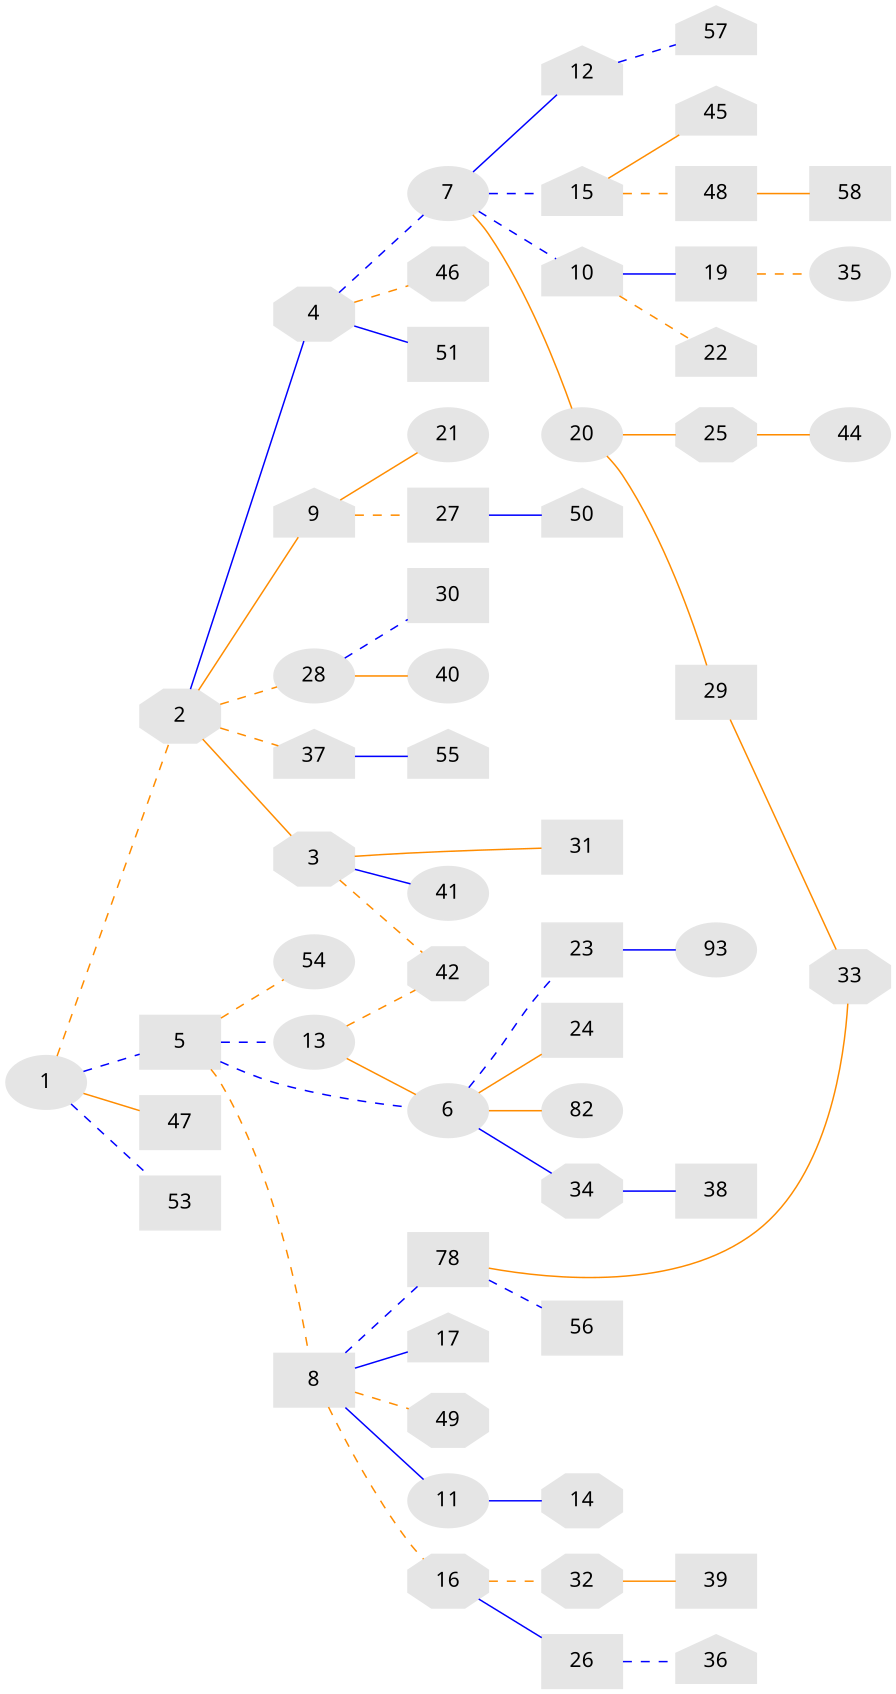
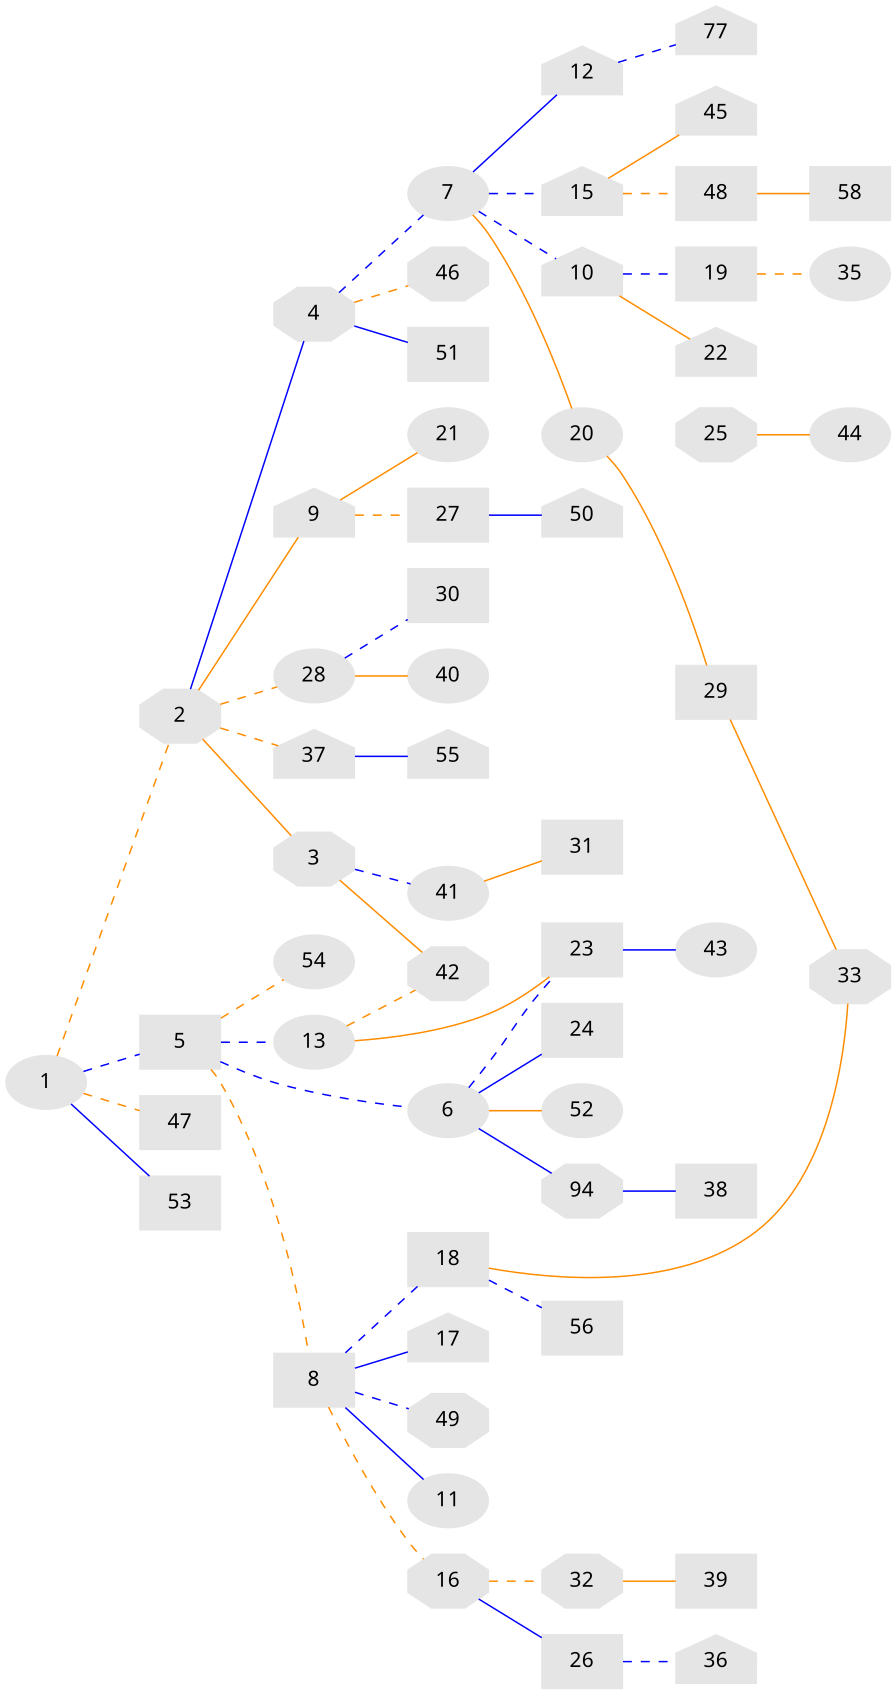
node "57": label "57" -> "77"
edge "10" -- "19": style solid -> dashed
edge "10" -- "22": style dashed -> solid
edge "20" -- "25": removed
edge "31" -- "3": now "31" -- "41"
edge "3" -- "41": style solid -> dashed
edge "3" -- "42": style dashed -> solid
node "93": label "93" -> "43"
edge "24" -- "6": color darkorange -> blue
edge "13" -- "6": now "13" -- "23"
edge "1" -- "47": style solid -> dashed
node "82": label "82" -> "52"
edge "1" -- "53": style dashed -> solid
node "34": label "34" -> "94"
node "78": label "78" -> "18"
edge "8" -- "49": color darkorange -> blue
node "14": removed
